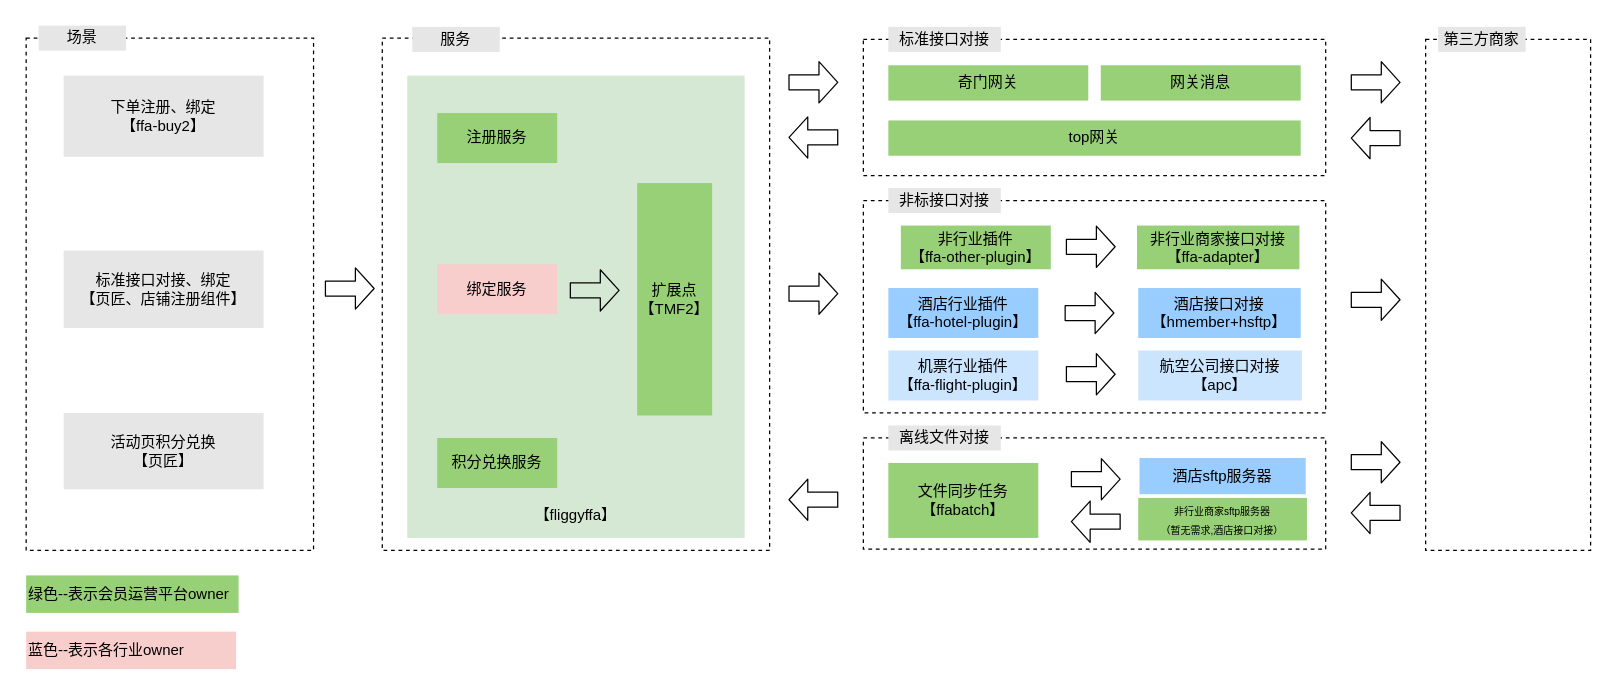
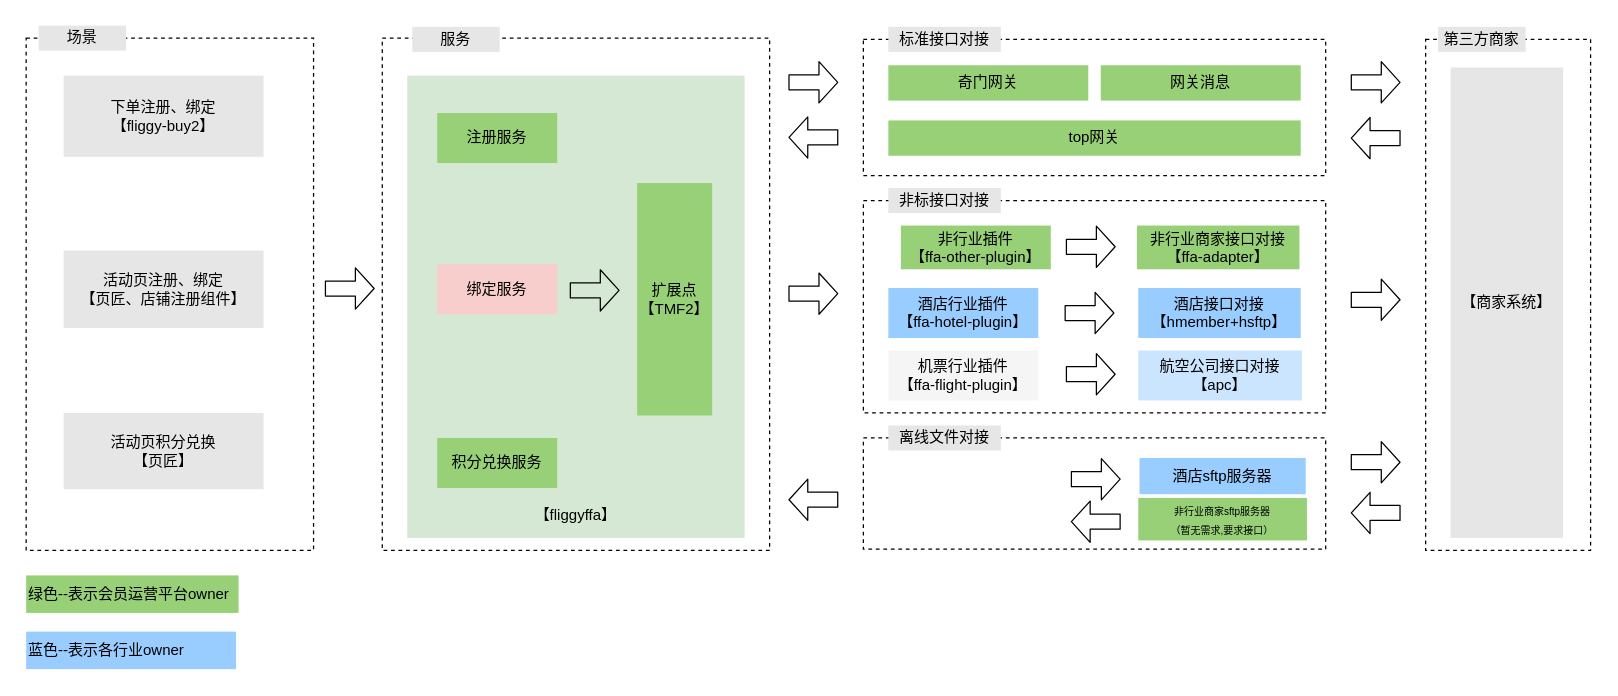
node "下单注册、绑定 【ffa-buy2】": label "下单注册、绑定 【ffa-buy2】" -> "下单注册、绑定 【fliggy-buy2】"
node "标准接口对接、绑定 【页匠、店铺注册组件】": label "标准接口对接、绑定 【页匠、店铺注册组件】" -> "活动页注册、绑定 【页匠、店铺注册组件】"
node "【商家系统】": added
node "机票行业插件 【ffa-flight-plugin】": fillcolor #cce5ff -> #f5f5f5
node "文件同步任务 【ffabatch】": removed
node "非行业商家sftp服务器 （暂无需求,酒店接口对接）": label "非行业商家sftp服务器 （暂无需求,酒店接口对接）" -> "非行业商家sftp服务器 （暂无需求,要求接口）"
node "蓝色--表示各行业owner": fillcolor #f8cecc -> #99ccff
